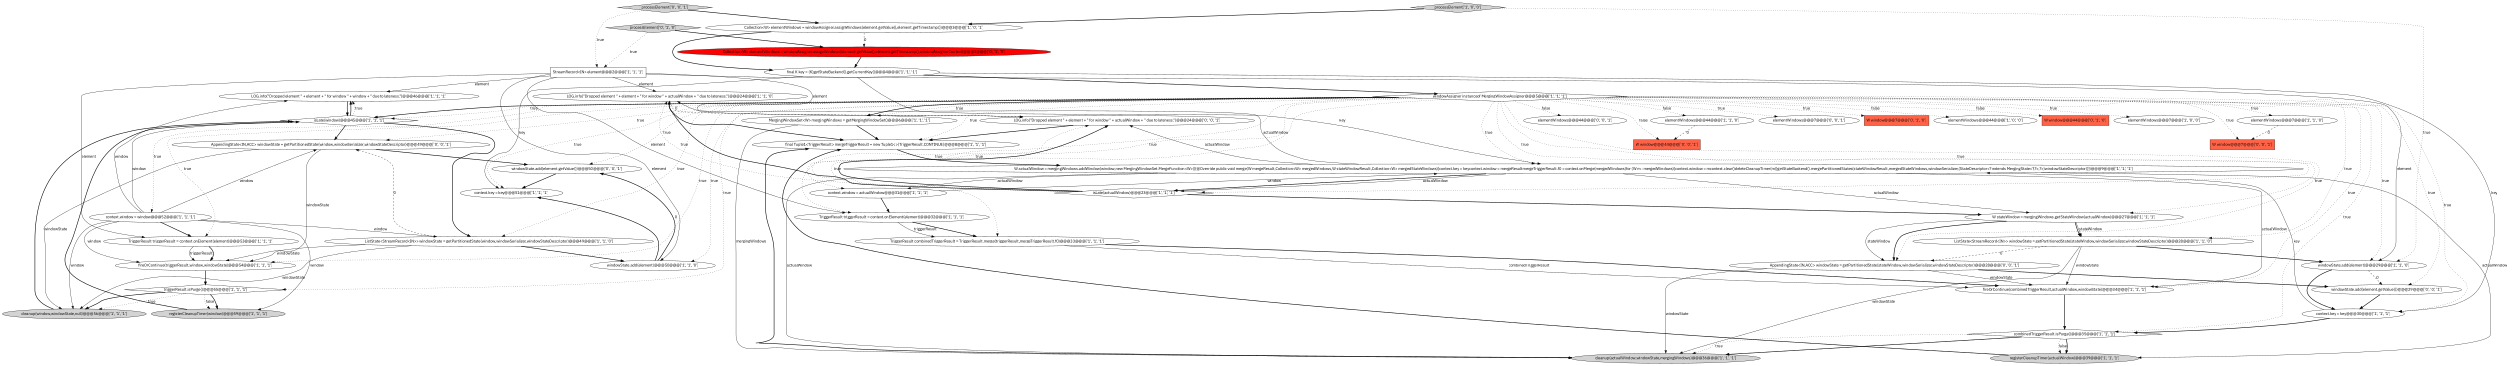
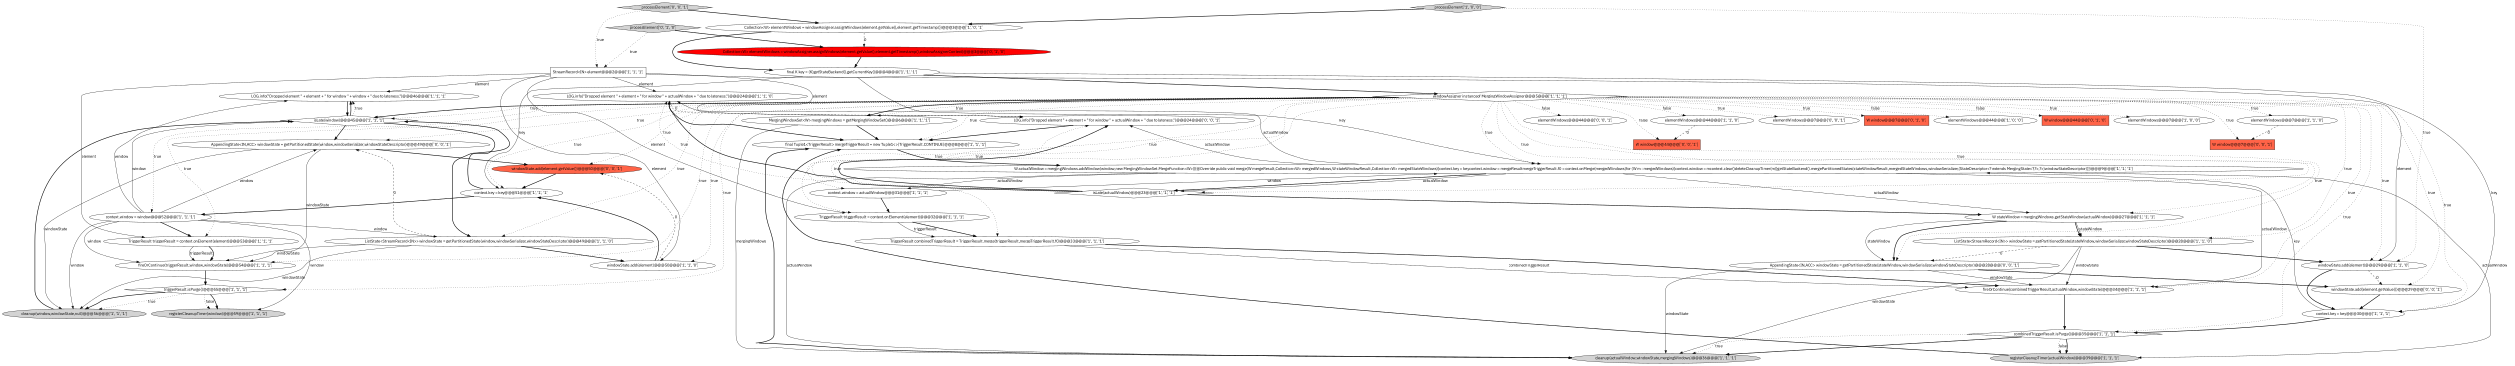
node "windowState.add(element.getValue())@@@50@@@['0', '0', '1']": fillcolor white -> tomato
edge "registerCleanupTimer(window)@@@59@@@['1', '1', '1']" -> "isLate(window)@@@45@@@['1', '1', '1']": now "context.key = key@@@51@@@['1', '1', '1']" -> "isLate(window)@@@45@@@['1', '1', '1']"
edge "windowState.add(element)@@@50@@@['1', '1', '0']" -> "windowState.add(element.getValue())@@@50@@@['0', '0', '1']": style bold -> dashed
edge "context.key = key@@@51@@@['1', '1', '1']" -> "context.window = window@@@52@@@['1', '1', '1']": added
